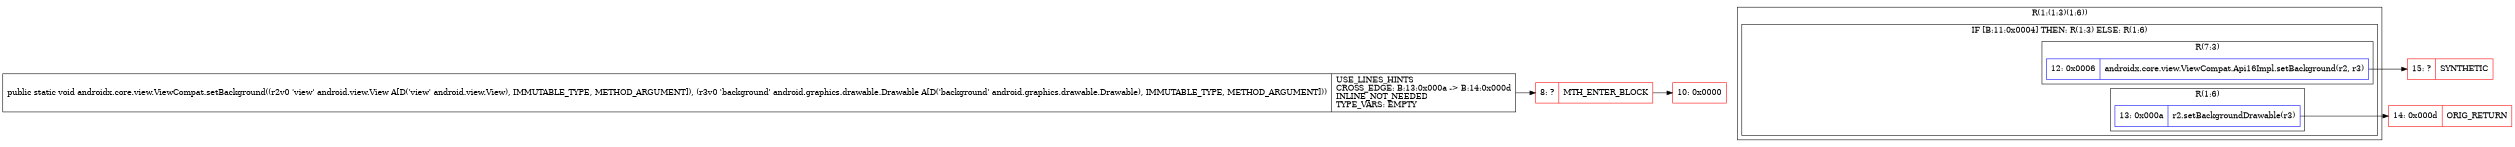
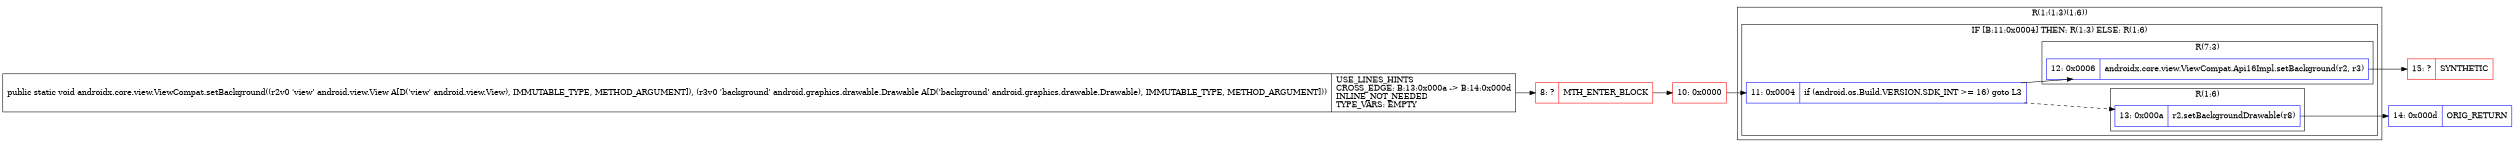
node "11: 0x0004": added
node "13: 0x000a": text "r2.setBackgroundDrawable(r3)" -> "r2.setBackgroundDrawable(r8)"
node "14: 0x000d": color red -> blue
